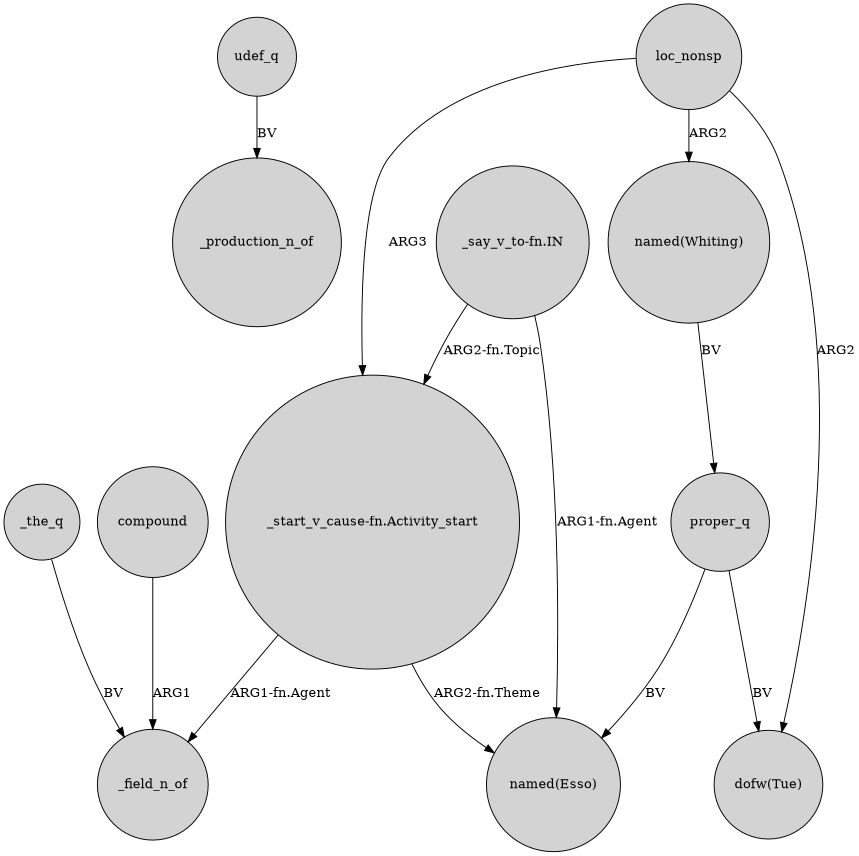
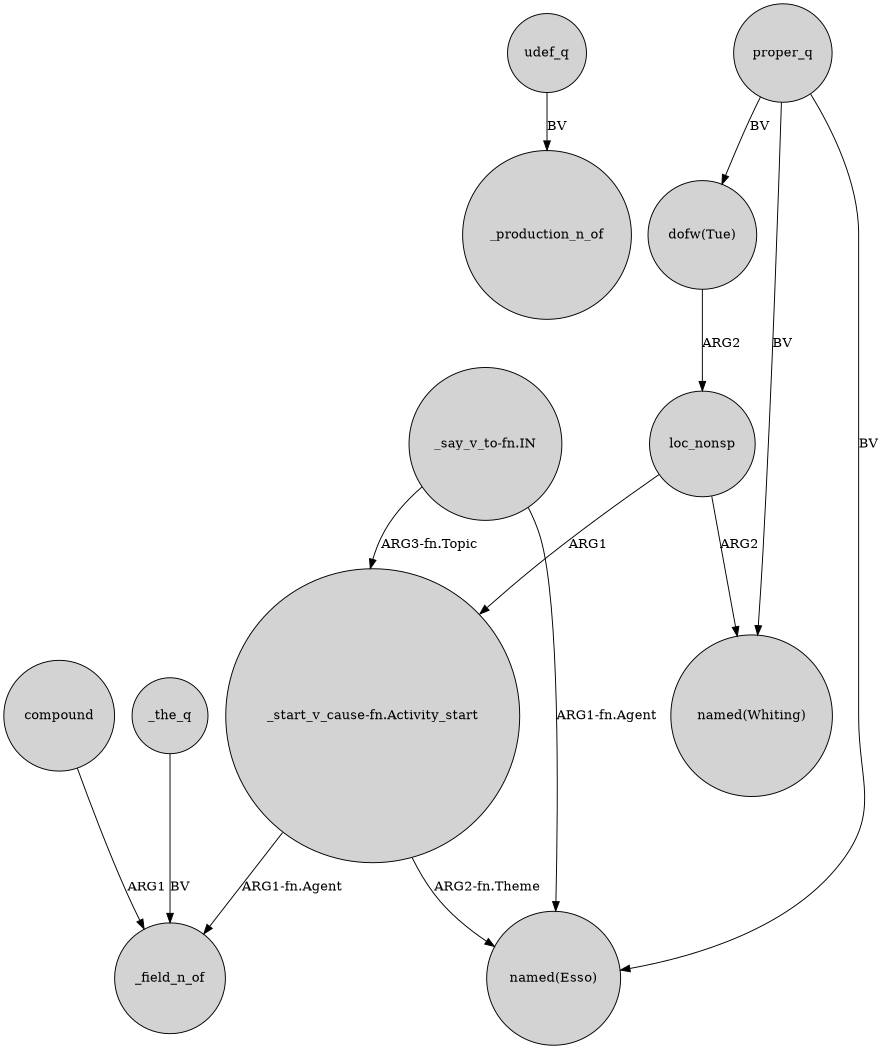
edge "loc_nonsp" -> "_start_v_cause-fn.Activity_start": label "ARG3" -> "ARG1"
edge "_say_v_to-fn.IN" -> "_start_v_cause-fn.Activity_start": label "ARG2-fn.Topic" -> "ARG3-fn.Topic"
edge "named(Whiting)" -> "proper_q": reversed
edge "loc_nonsp" -> "dofw(Tue)": reversed
